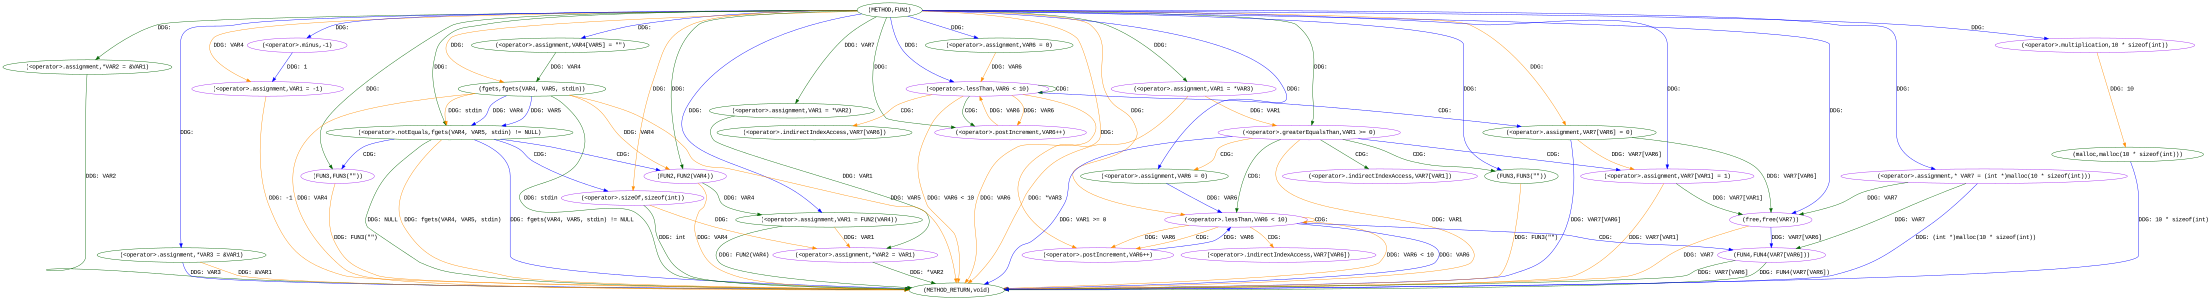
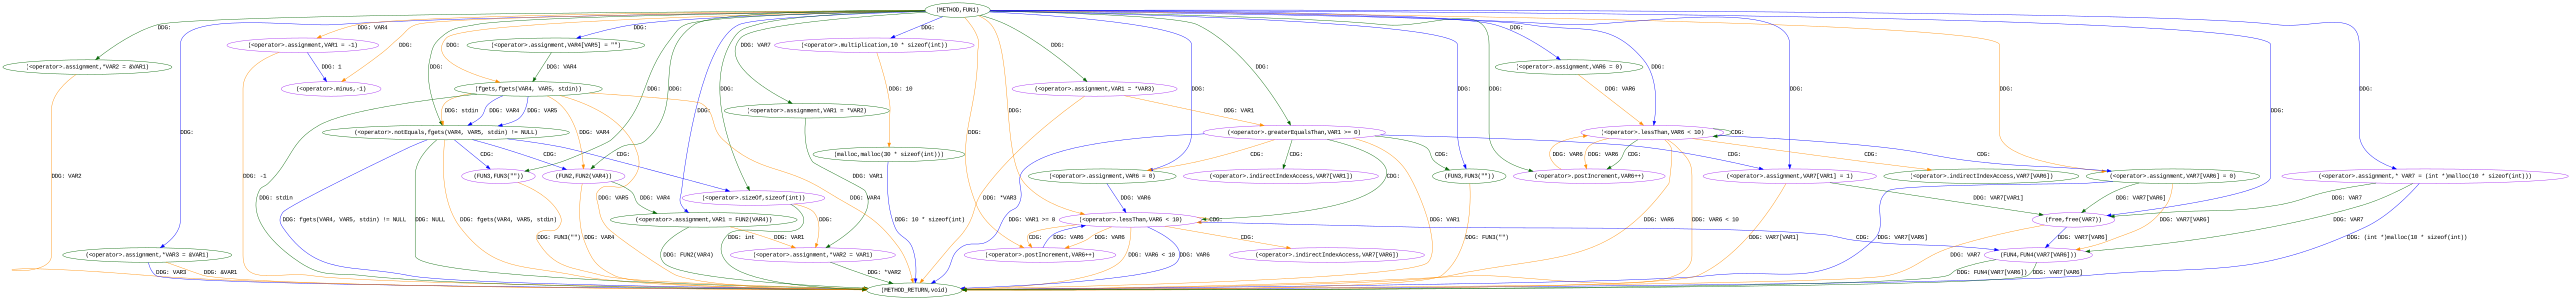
edge "(METHOD,FUN1)" -> "(<operator>.minus,-1)": color blue -> darkorange
edge "(METHOD,FUN1)" -> "(<operator>.sizeOf,sizeof(int))": color darkorange -> darkgreen
edge "(<operator>.minus,-1)" -> "(<operator>.assignment,VAR1 = -1)": reversed
node "(malloc,malloc(10 * sizeof(int)))": label "(malloc,malloc(10 * sizeof(int)))" -> "(malloc,malloc(30 * sizeof(int)))"
edge "(<operator>.assignment,VAR7[VAR6] = 0)" -> "(<operator>.assignment,VAR7[VAR1] = 1)": now "(<operator>.assignment,VAR7[VAR6] = 0)" -> "(FUN4,FUN4(VAR7[VAR6]))"
edge "(<operator>.assignment,*VAR2 = &VAR1)" -> "(METHOD_RETURN,void)": color darkgreen -> darkorange
